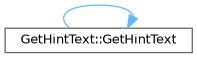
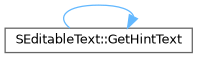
node "GetHintText::GetHintText": label "GetHintText::GetHintText" -> "SEditableText::GetHintText"
